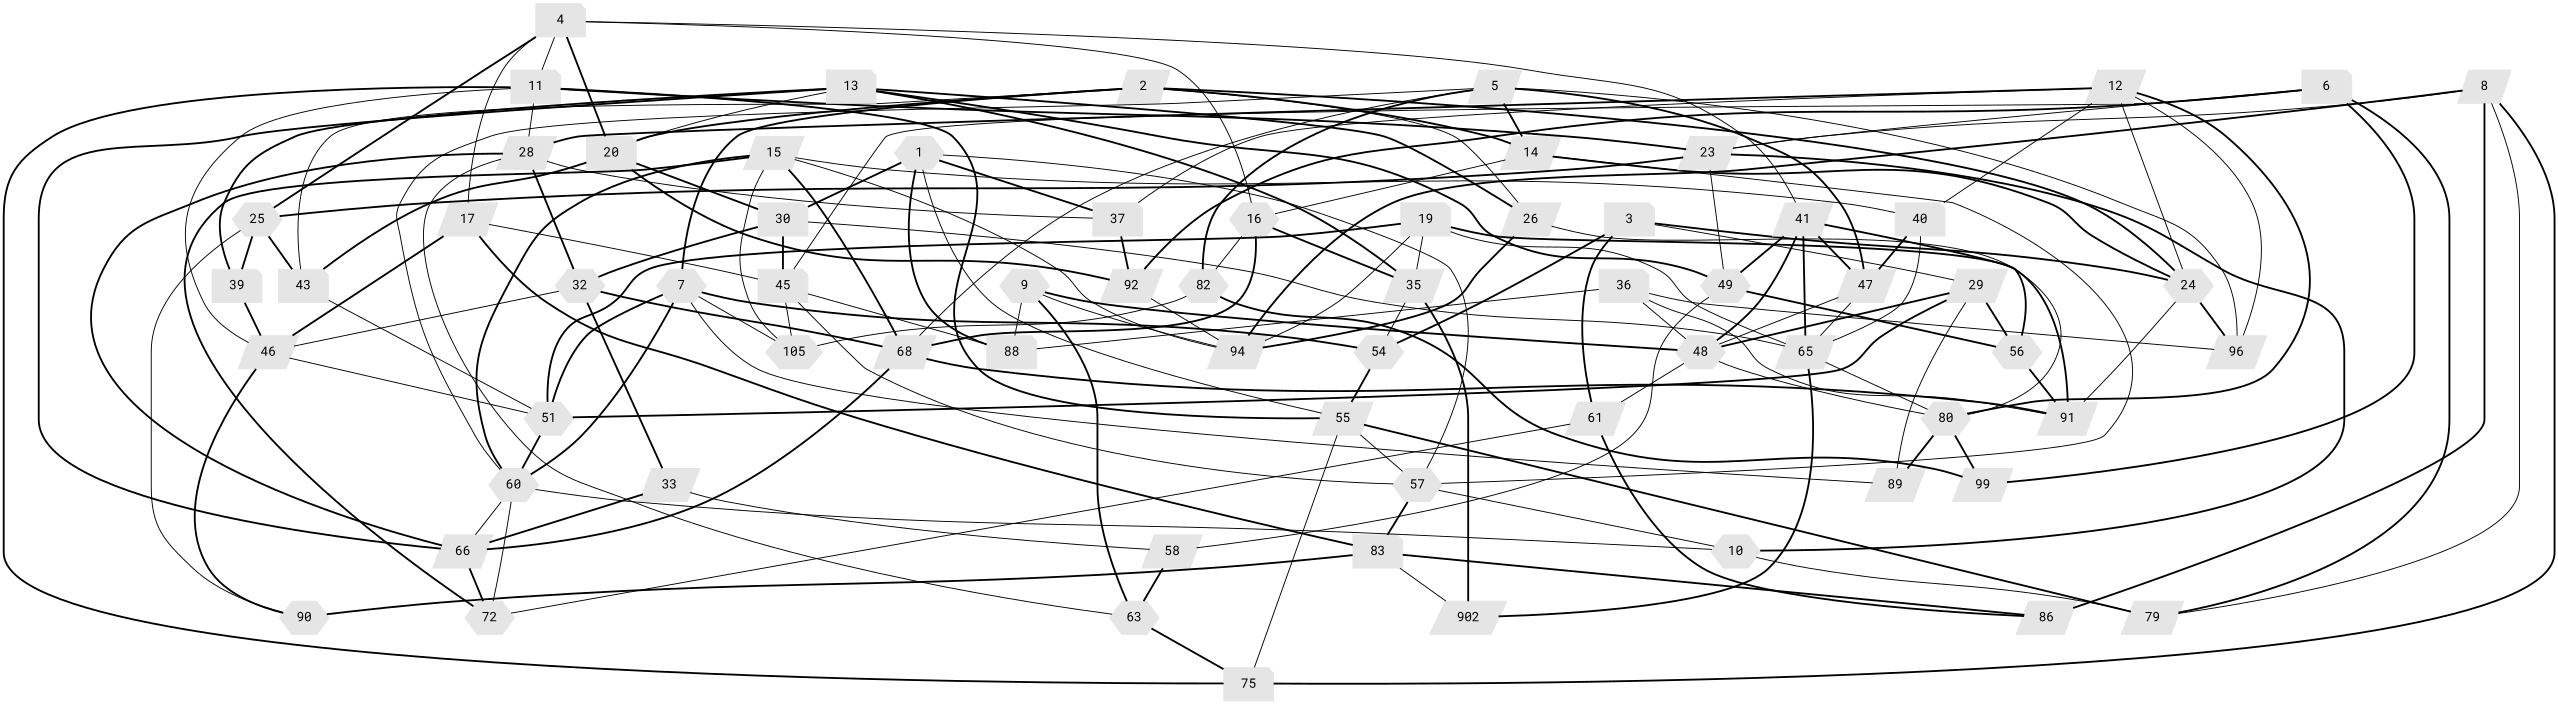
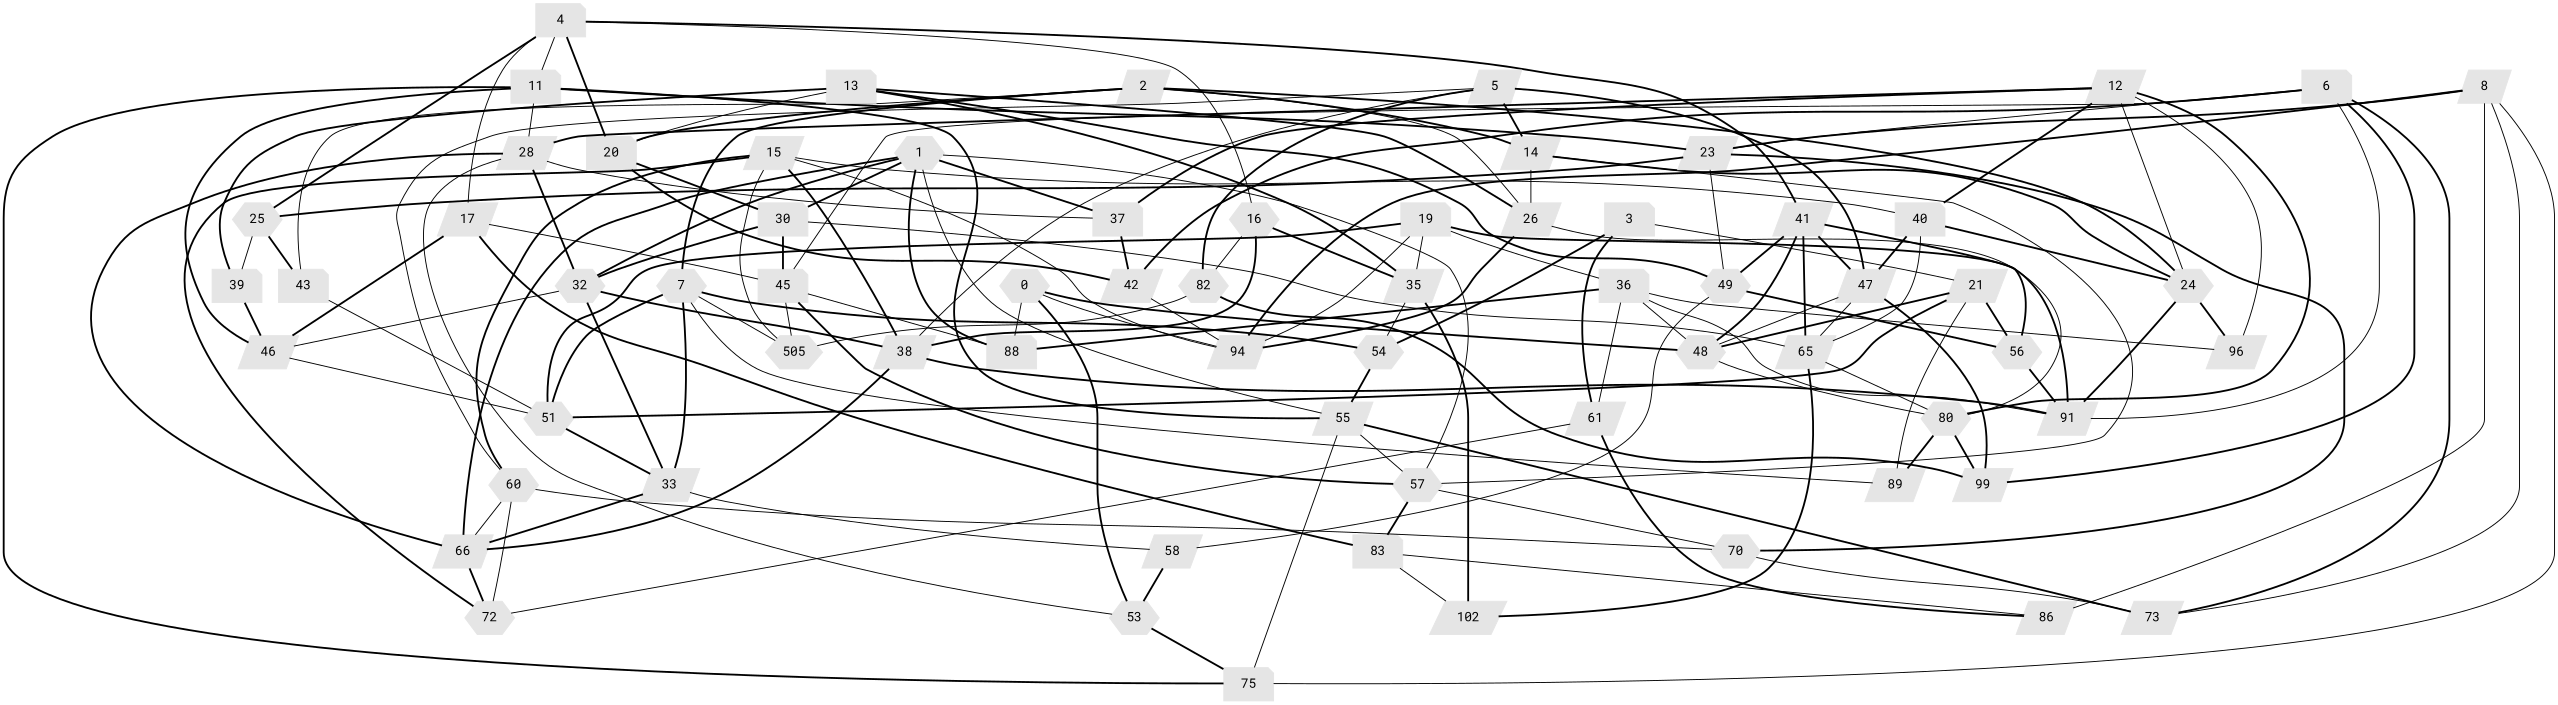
edge "4" -- "41": style solid -> bold
edge "12" -- "37": style solid -> bold
edge "8" -- "23": style solid -> bold
edge "11" -- "46": style solid -> bold
edge "5" -- "96": removed
edge "13" -- "66": now "1" -- "66"
edge "12" -- "40": style solid -> bold
edge "14" -- "16": now "14" -- "26"
edge "20" -- "43": removed
edge "1" -- "32": added
edge "25" -- "39": style bold -> solid
edge "19" -- "65": now "19" -- "36"
edge "3" -- "24": now "40" -- "24"
node "9": label "9" -> "0"
node "92": label "92" -> "42"
node "29": label "29" -> "21"
edge "36" -- "88": style solid -> bold
edge "6" -- "91": added
node "105": label "105" -> "505"
node "68": label "68" -> "38"
edge "24" -- "91": style solid -> bold
edge "47" -- "99": added
edge "48" -- "61": now "36" -- "61"
edge "7" -- "60": now "7" -- "33"
edge "45" -- "57": style solid -> bold
edge "51" -- "60": now "51" -- "33"
edge "8" -- "86": style bold -> solid
node "10": label "10" -> "70"
edge "83" -- "86": style bold -> solid
node "90": removed
node "63": label "63" -> "53"
node "902": label "902" -> "102"
node "79": label "79" -> "73"
edge "8" -- "75": style bold -> solid
